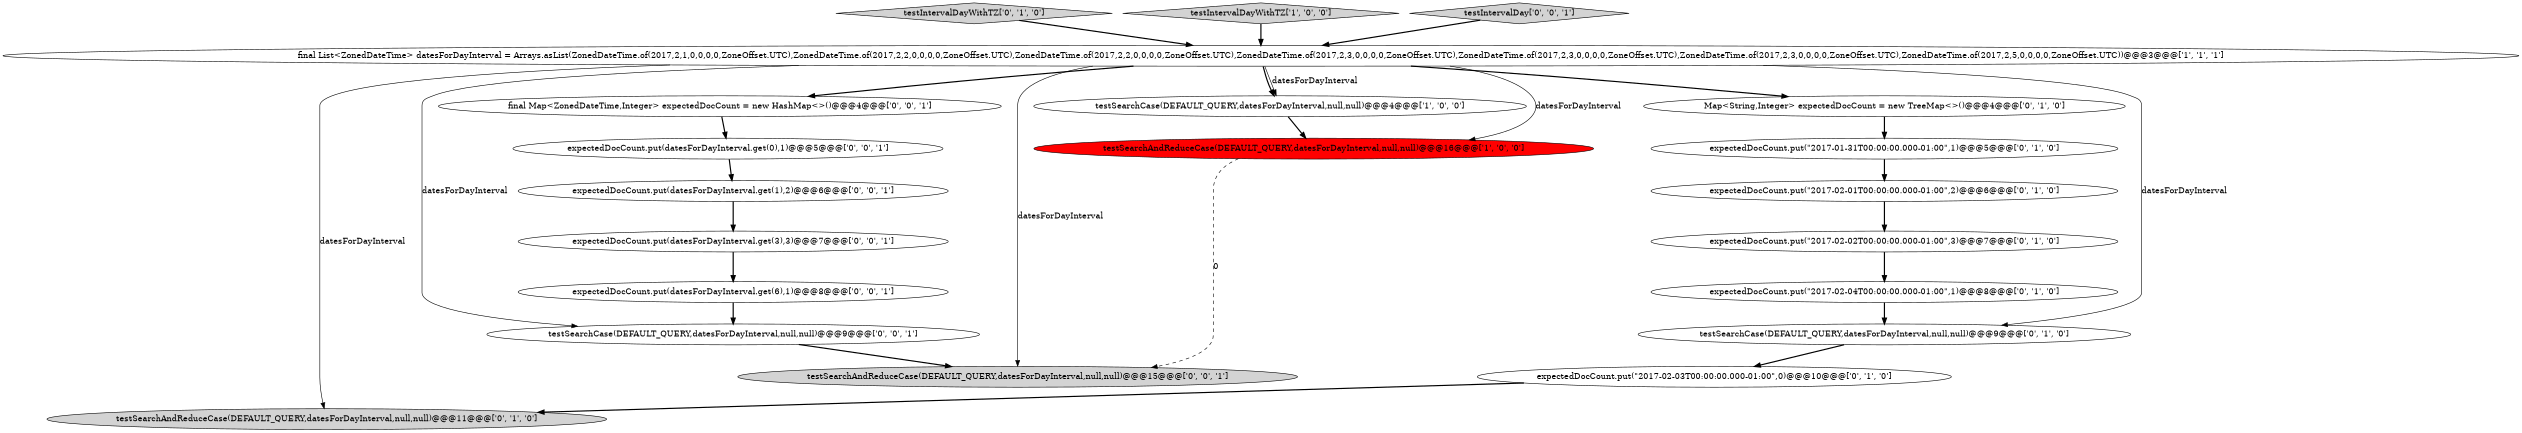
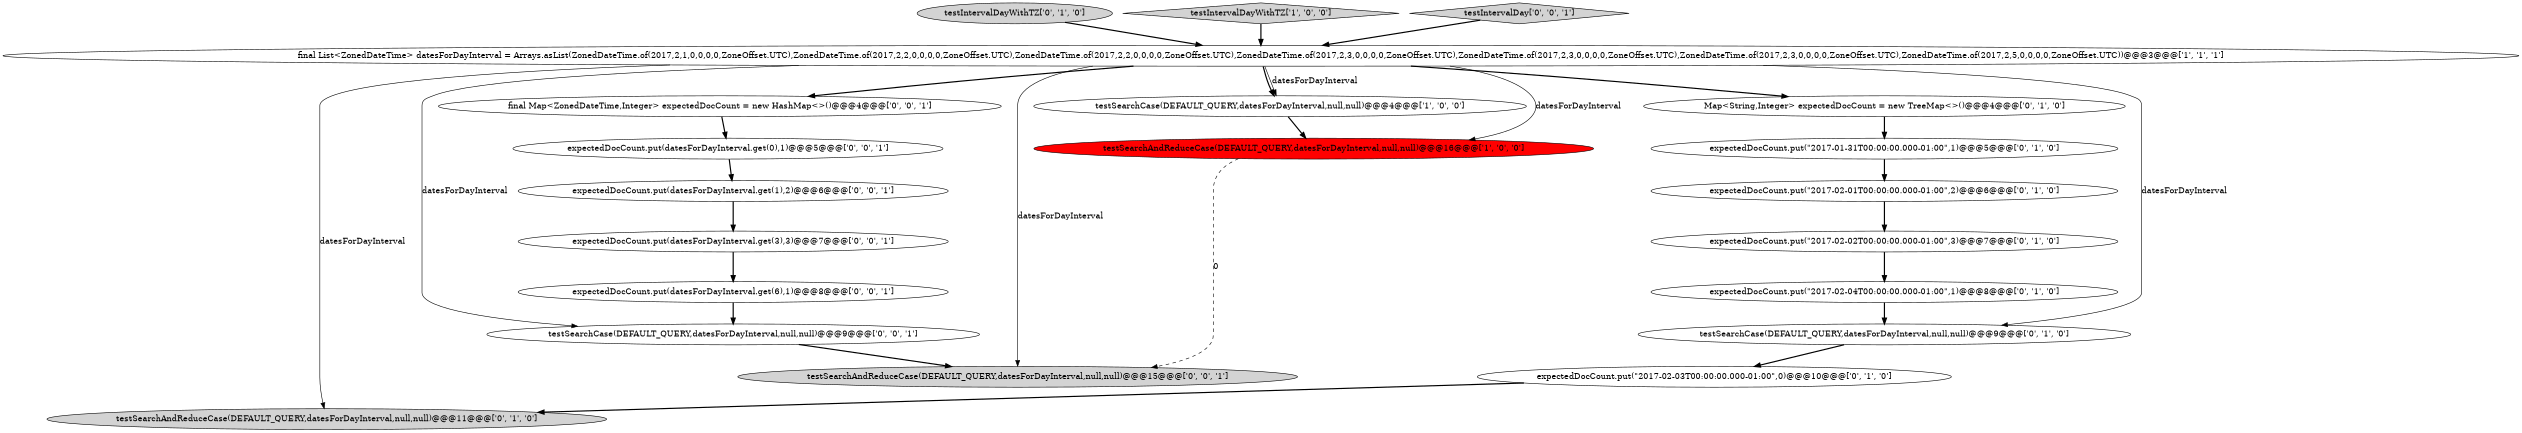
node "testIntervalDayWithTZ['0', '1', '0']": shape diamond -> ellipse
